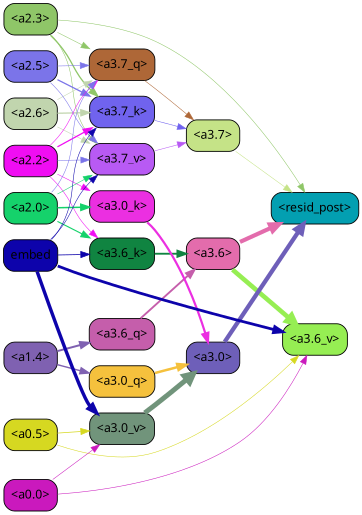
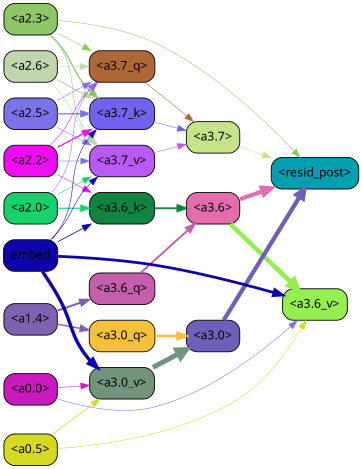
node "<a3.0_k>": removed
edge "<a0.0>" -> "<a3.6_v>": color #ca19bd -> #7b74e9
